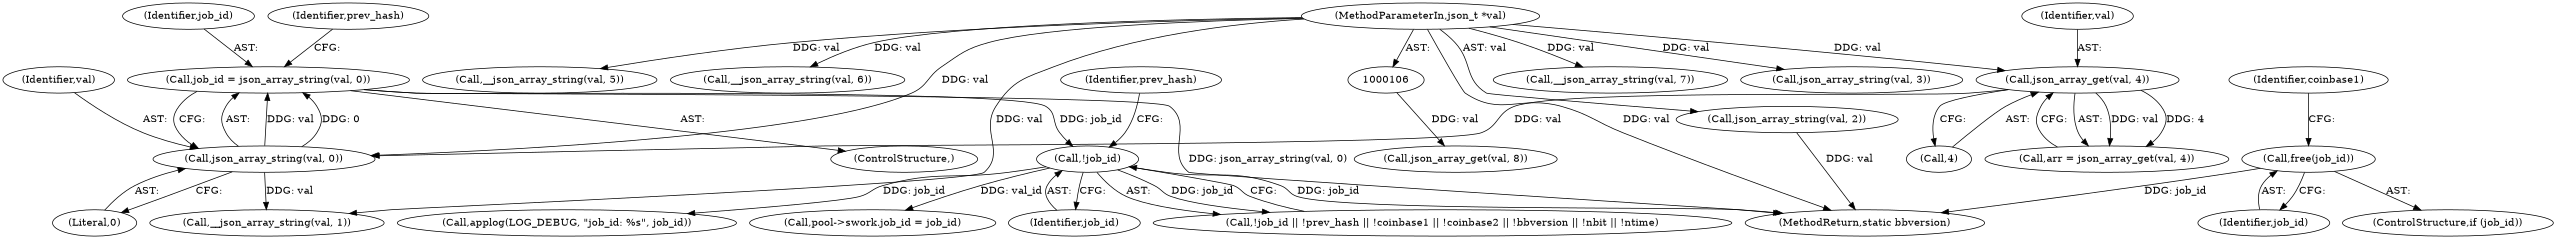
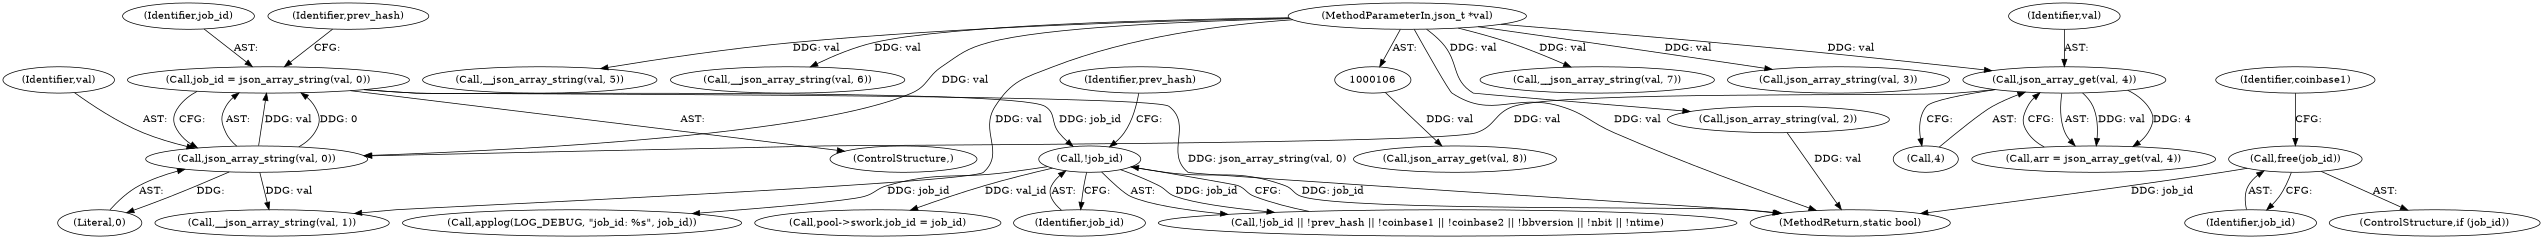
edge "(MethodParameterIn,json_t *val)" -> "(Call,json_array_string(val, 2))": label "AST: val" -> "DDG: val"
edge "(Call,json_array_string(val, 0))" -> "(Literal,0)": label "CFG: " -> "DDG: "
node "(MethodReturn,static bbversion)": label "(MethodReturn,static bbversion)" -> "(MethodReturn,static bool)"
